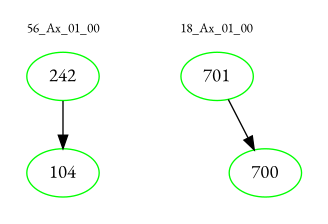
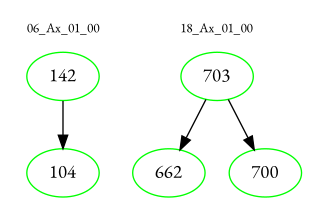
cluster "56_Ax_01_00": label "56_Ax_01_00" -> "06_Ax_01_00"
node "242": label "242" -> "142"
node "701": label "701" -> "703"
node "662": added
